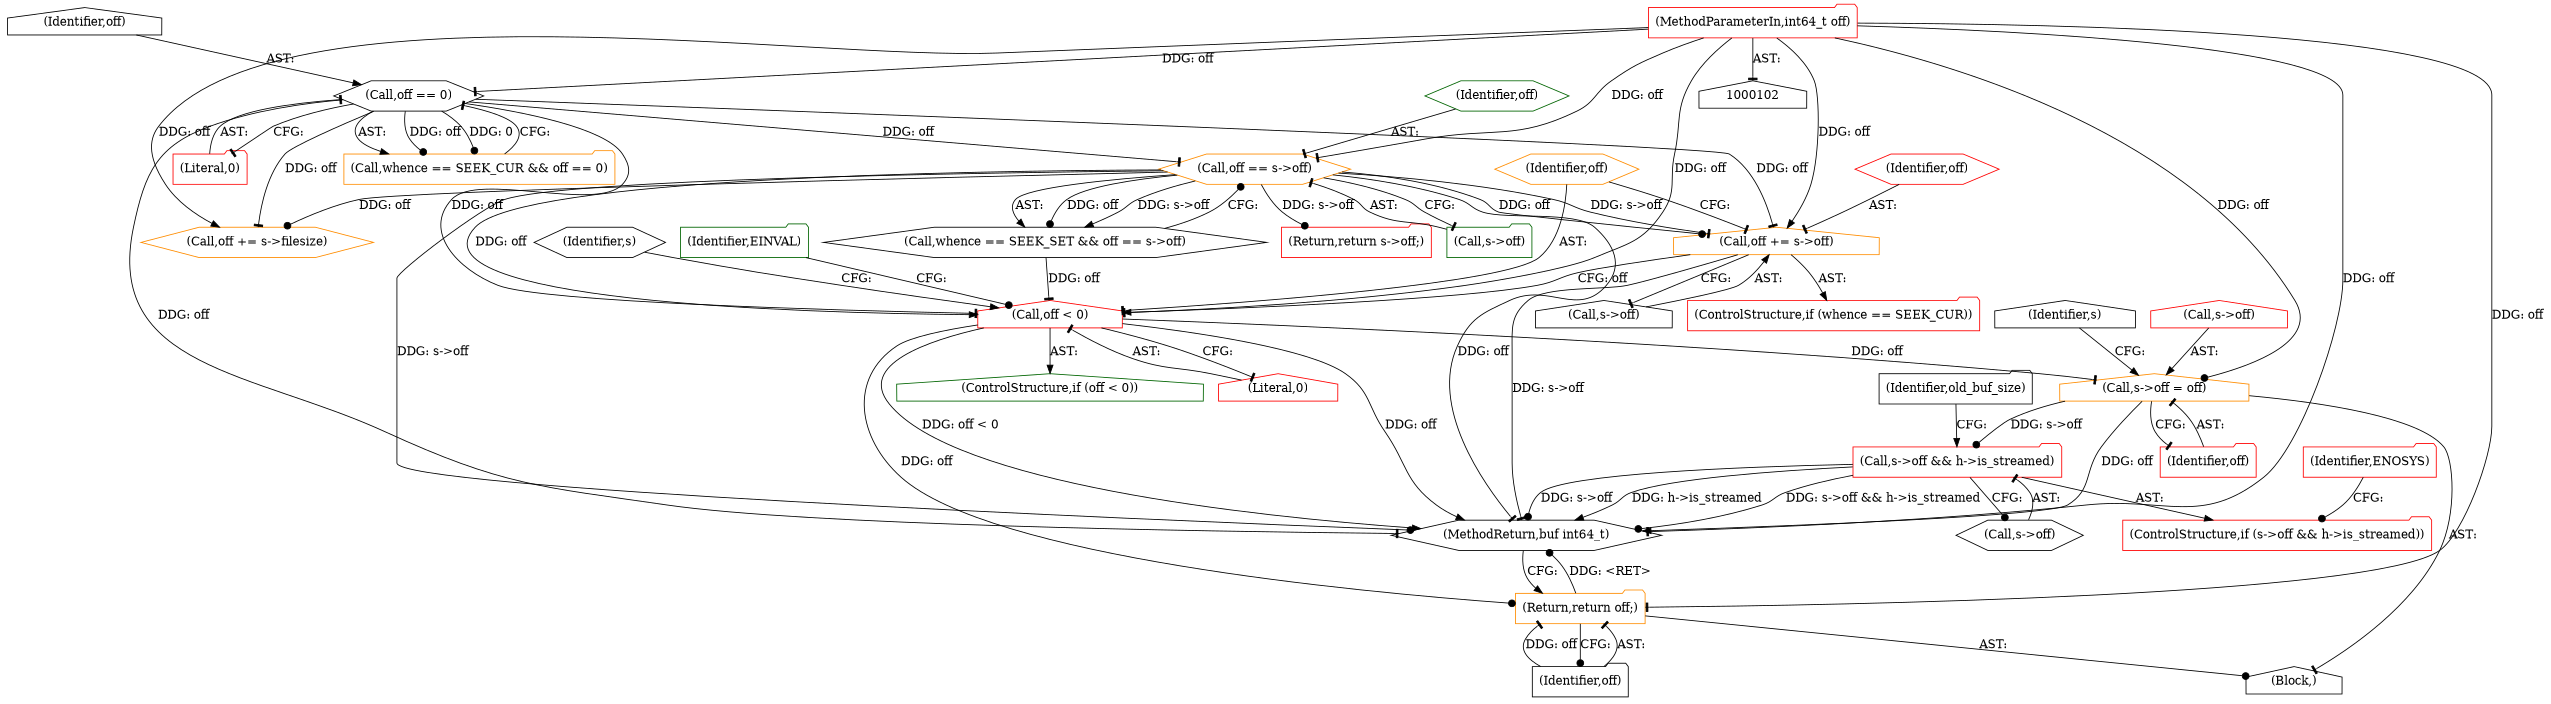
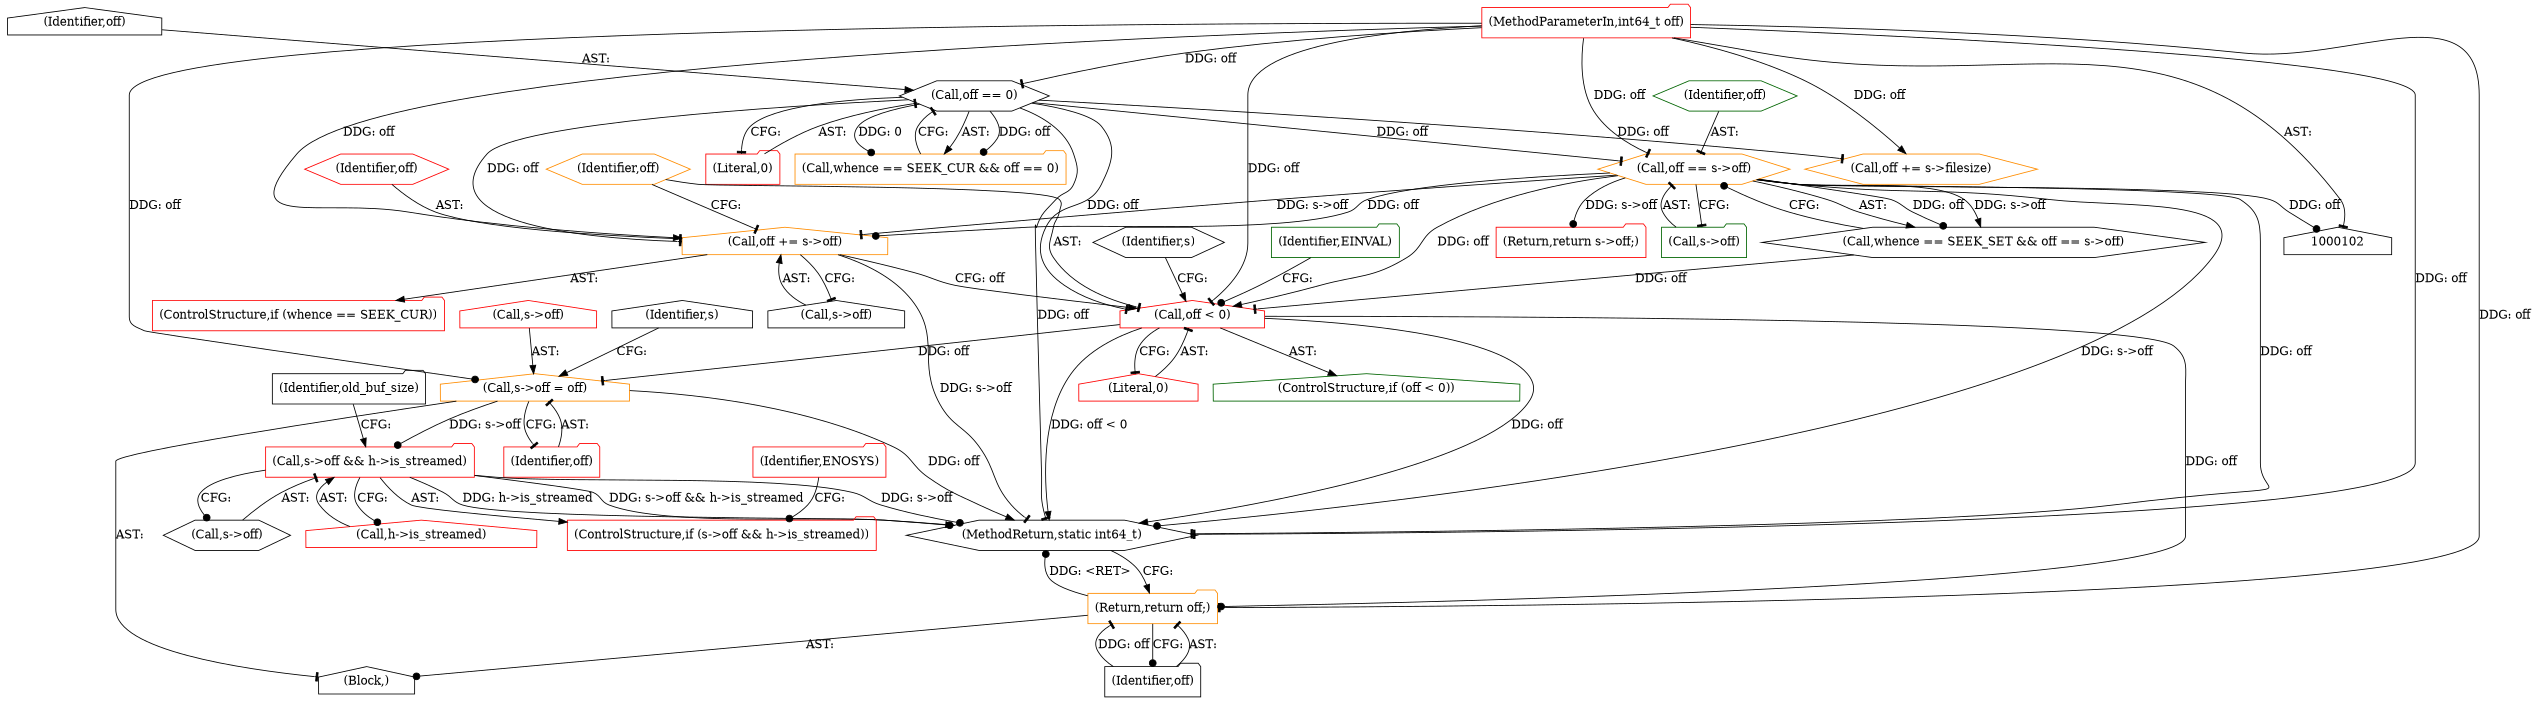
edge "(Call,off == s->off)" -> "(Call,off += s->filesize)": now "(Call,off == s->off)" -> "1000102"
node "(Call,h->is_streamed)": added
node "(MethodReturn,buf int64_t)": label "(MethodReturn,buf int64_t)" -> "(MethodReturn,static int64_t)"
